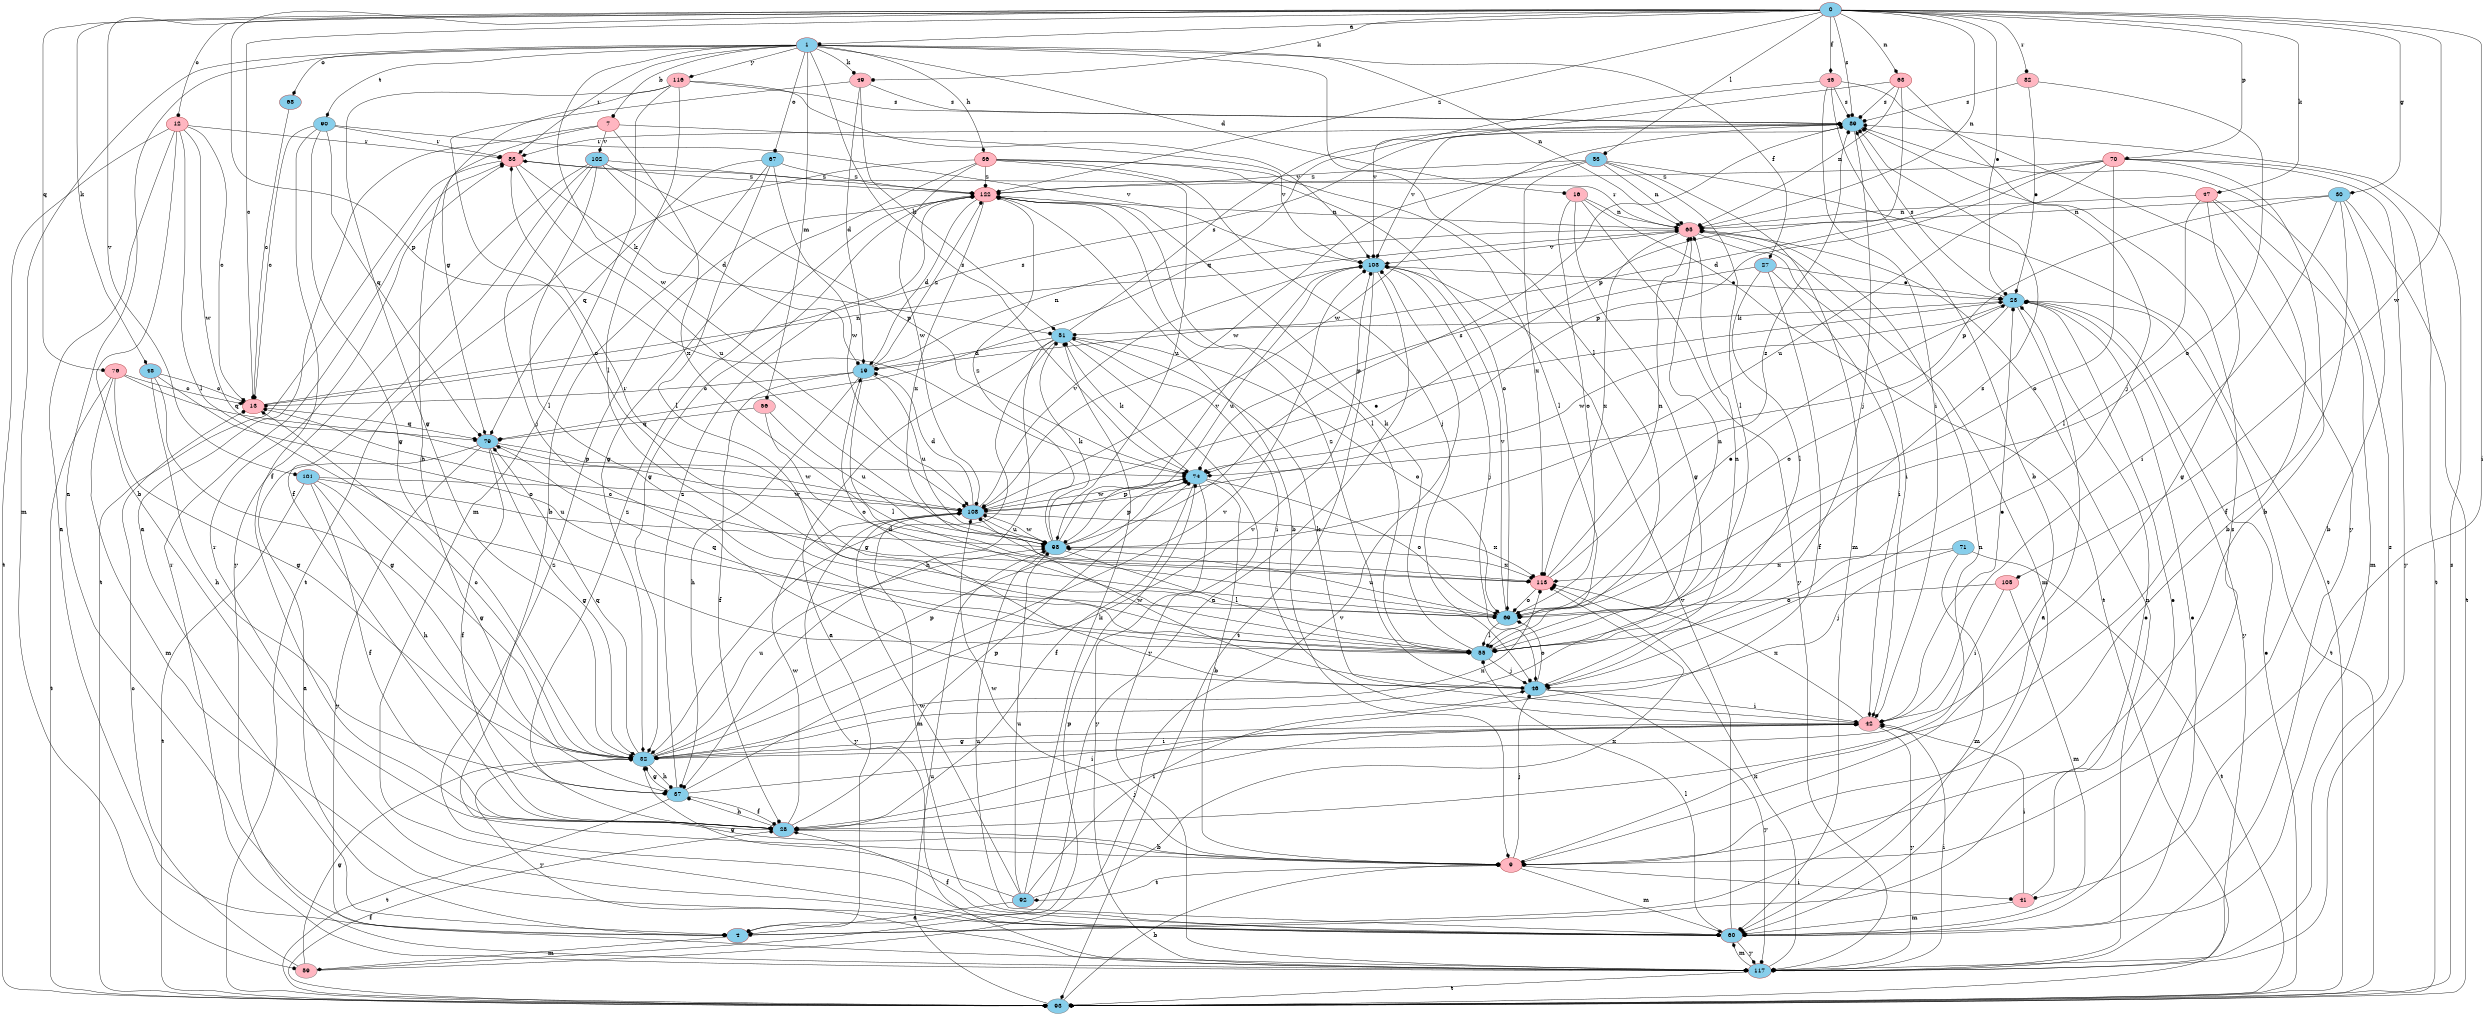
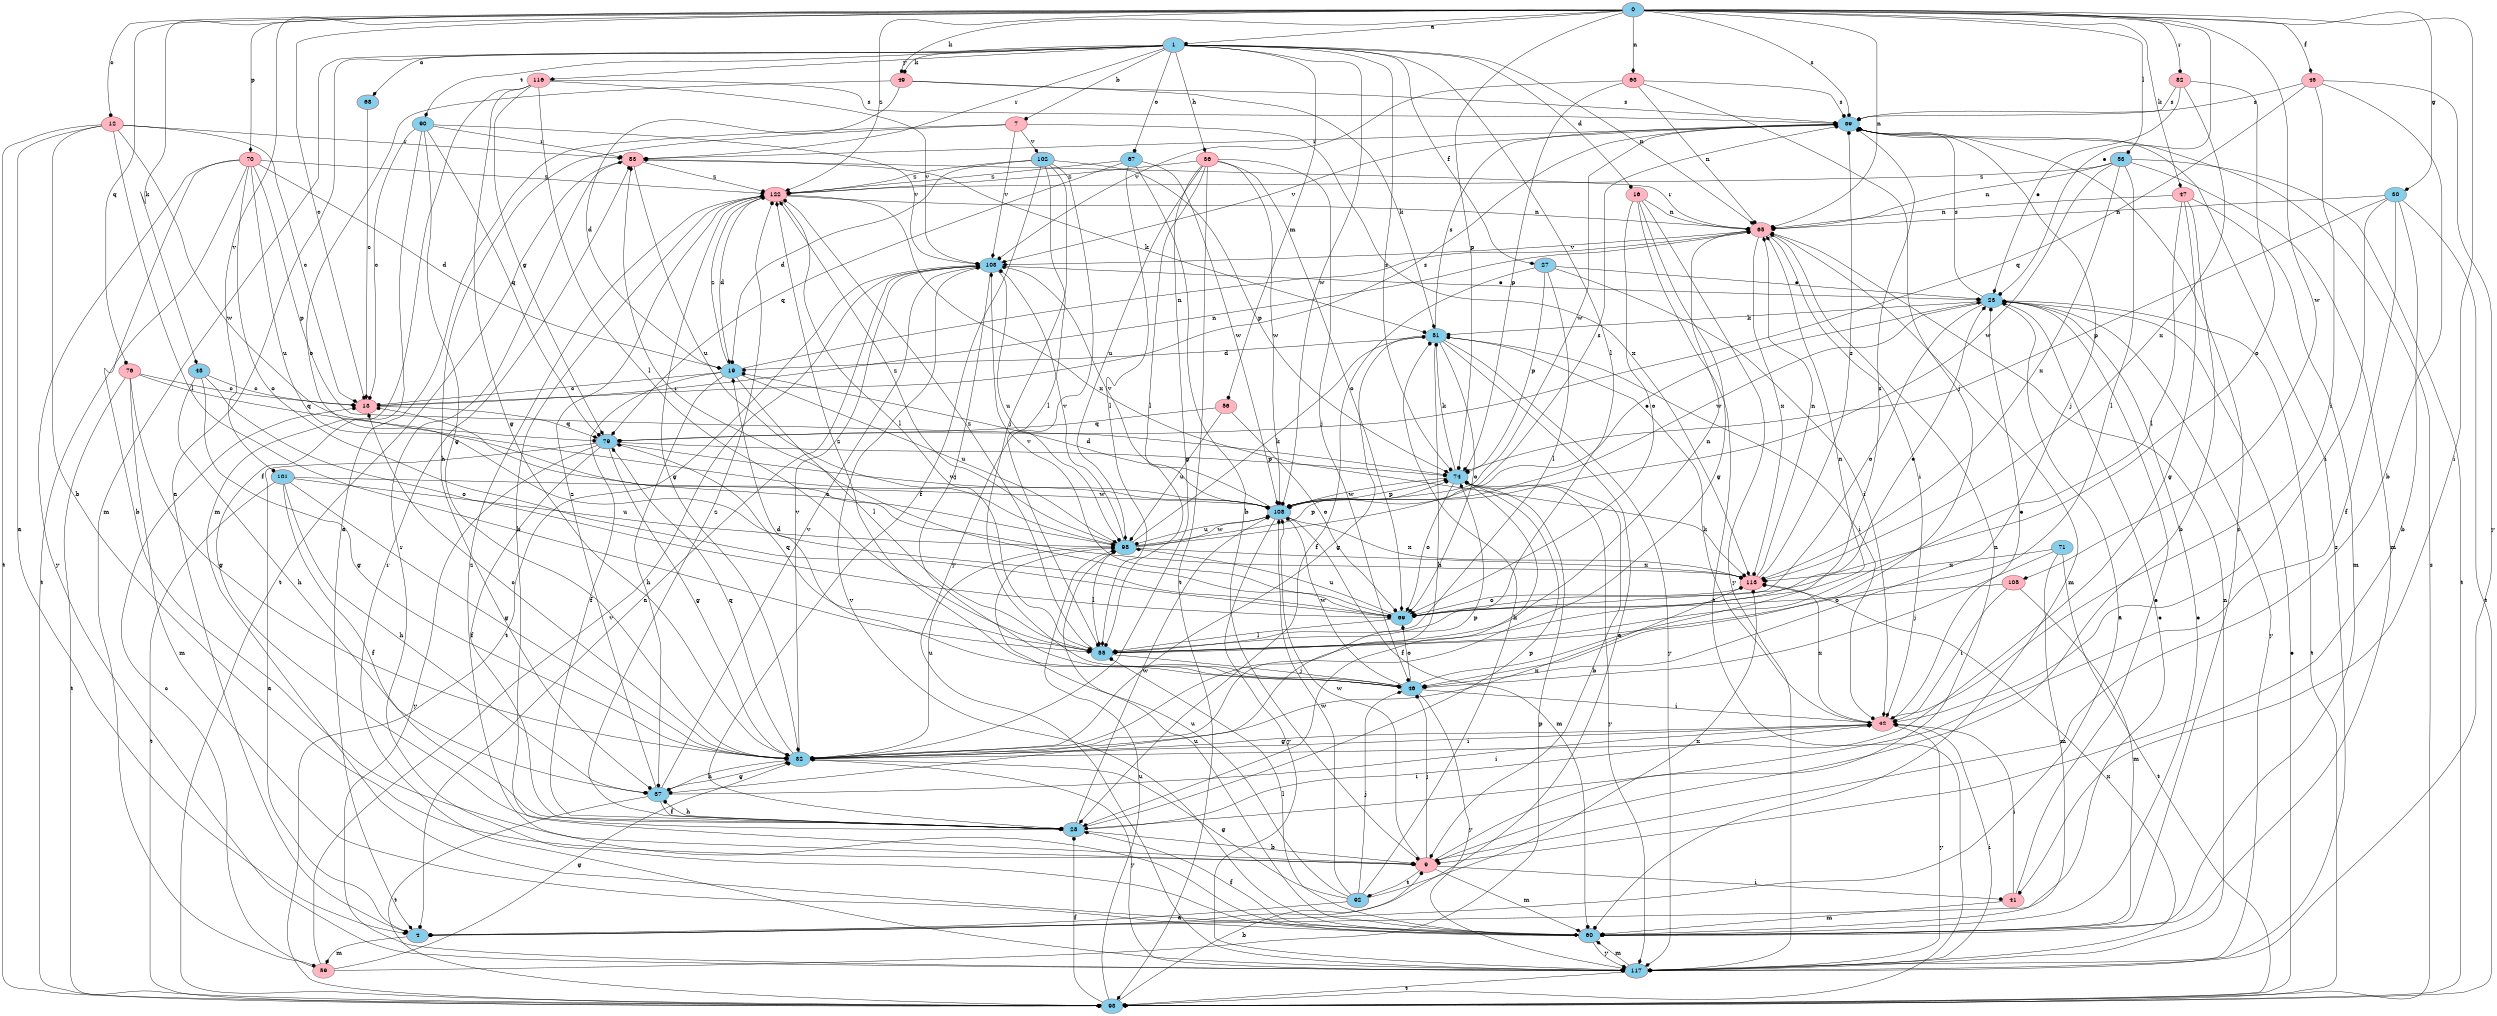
edge "82" -> "113": added, label "x"
edge "69" -> "103": arrowhead dot -> diamond
edge "55" -> "122": label "k" -> "z"
edge "98" -> "60": reversed
